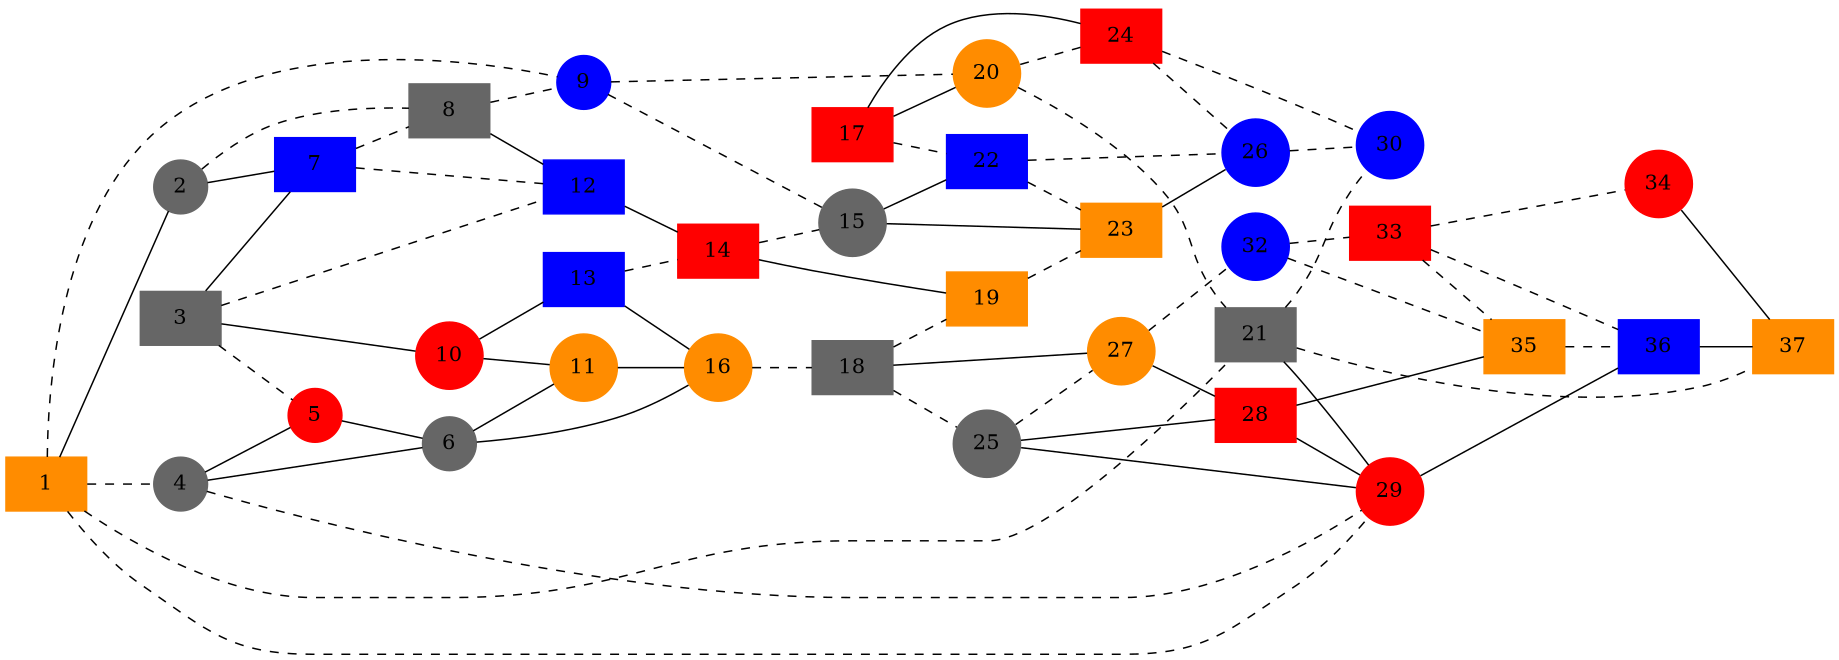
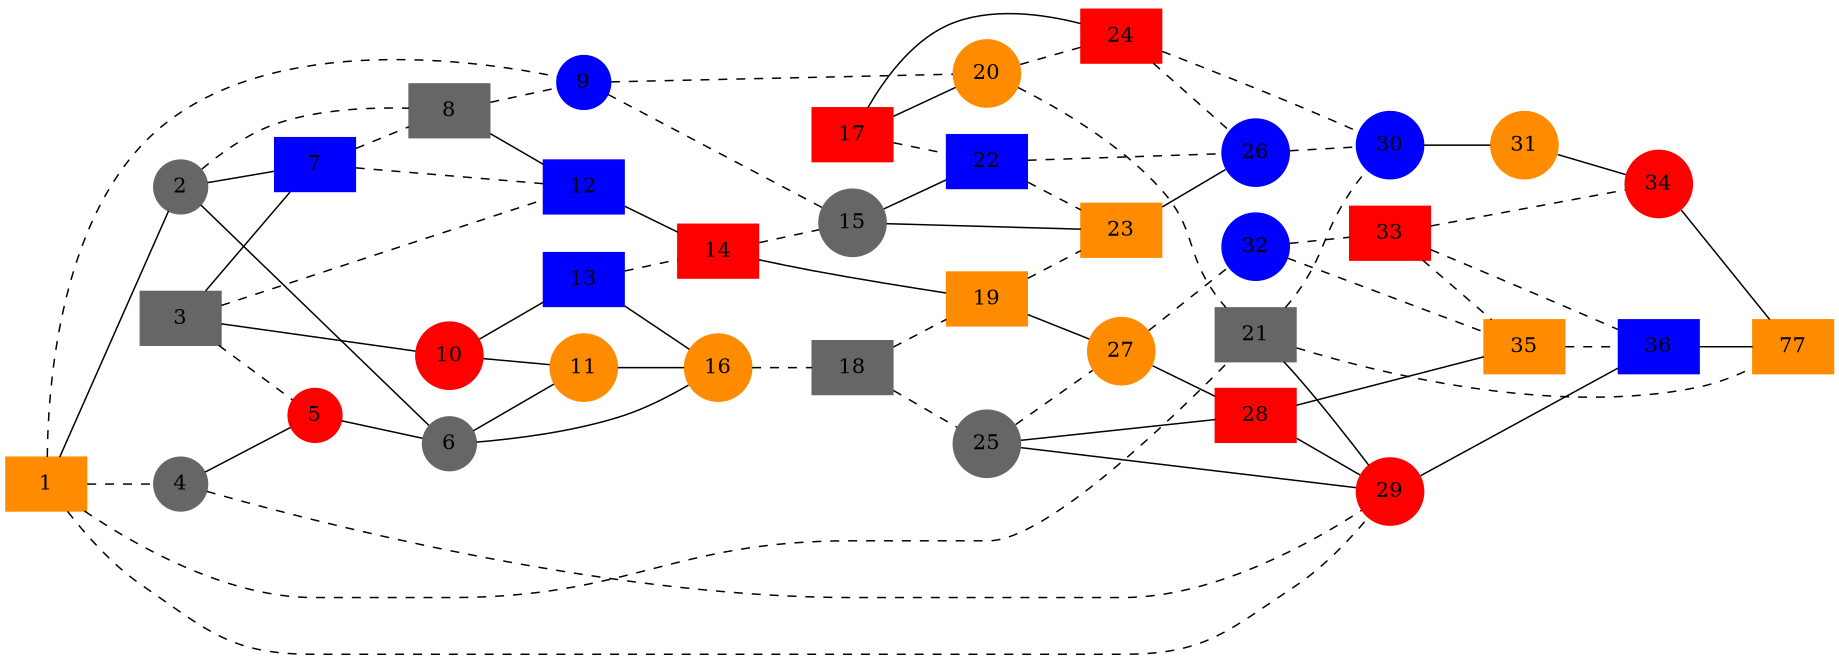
node "31": added
node "37": label "37" -> "77"
edge "27" -- "18": now "27" -- "19"
edge "6" -- "4": now "6" -- "2"
